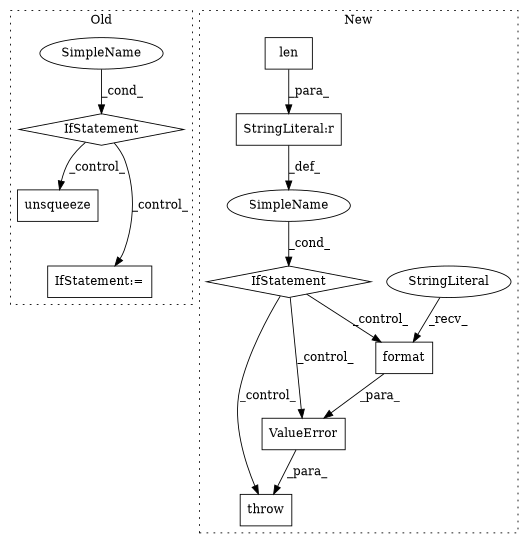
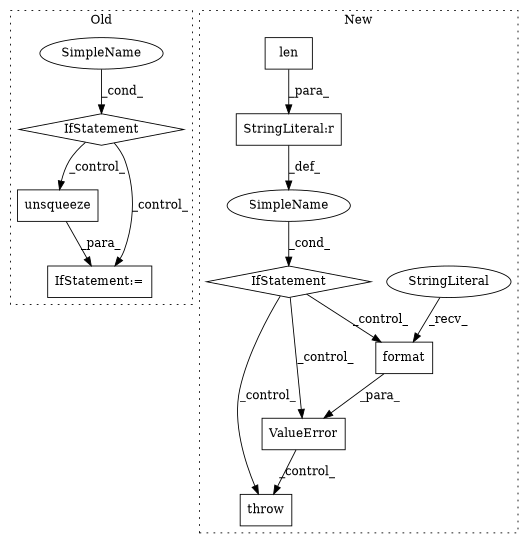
edge "unsqueeze" -> "IfStatement:=": added, label "_para_"
edge "ValueError" -> "throw": label "_para_" -> "_control_"
